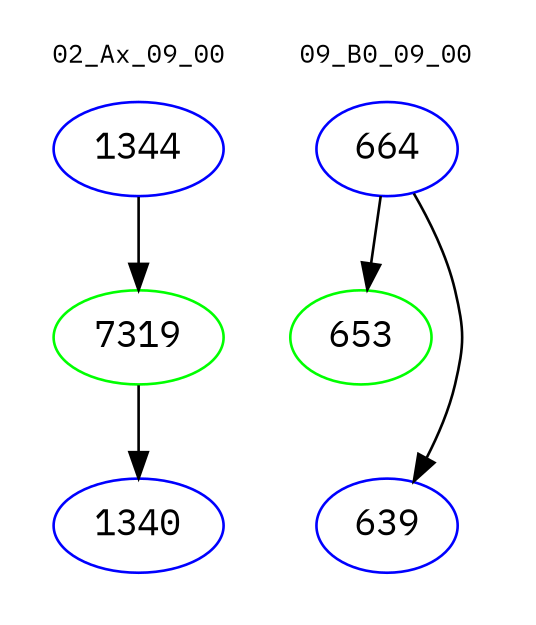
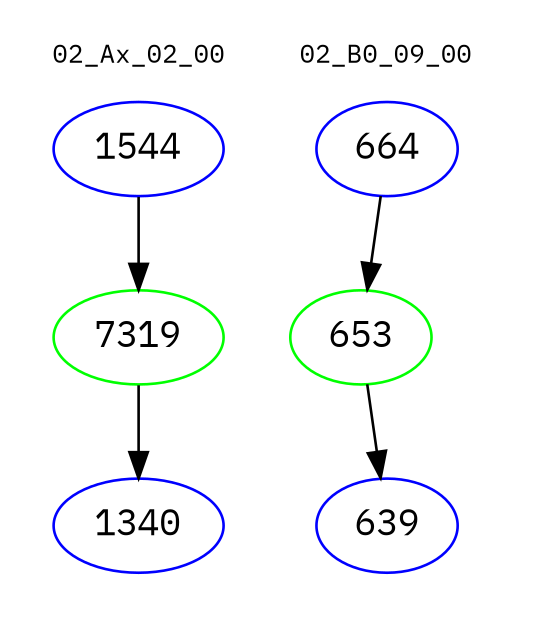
cluster "02_Ax_09_00": label "02_Ax_09_00" -> "02_Ax_02_00"
cluster "09_B0_09_00": label "09_B0_09_00" -> "02_B0_09_00"
node "1344": label "1344" -> "1544"
edge "664" -> "639": now "653" -> "639"
